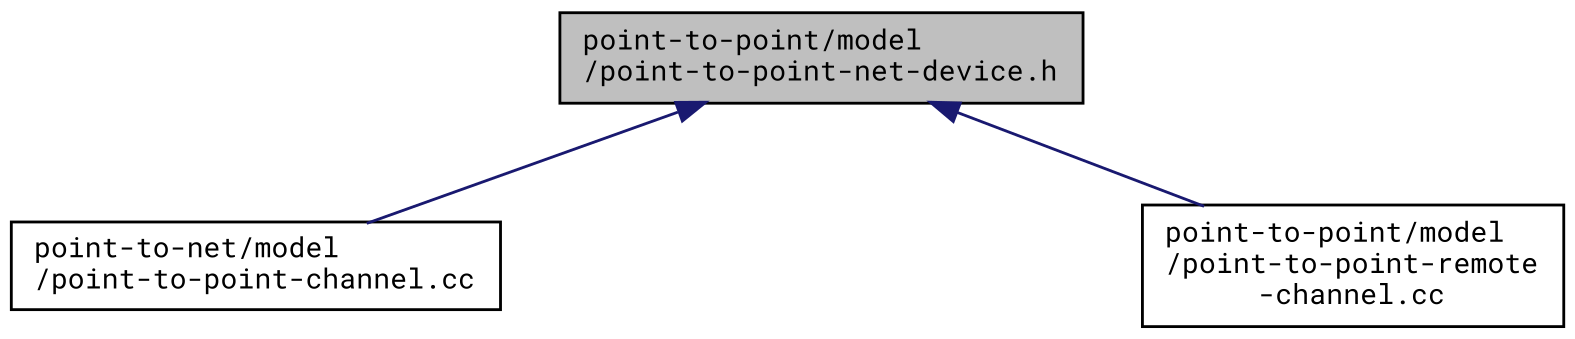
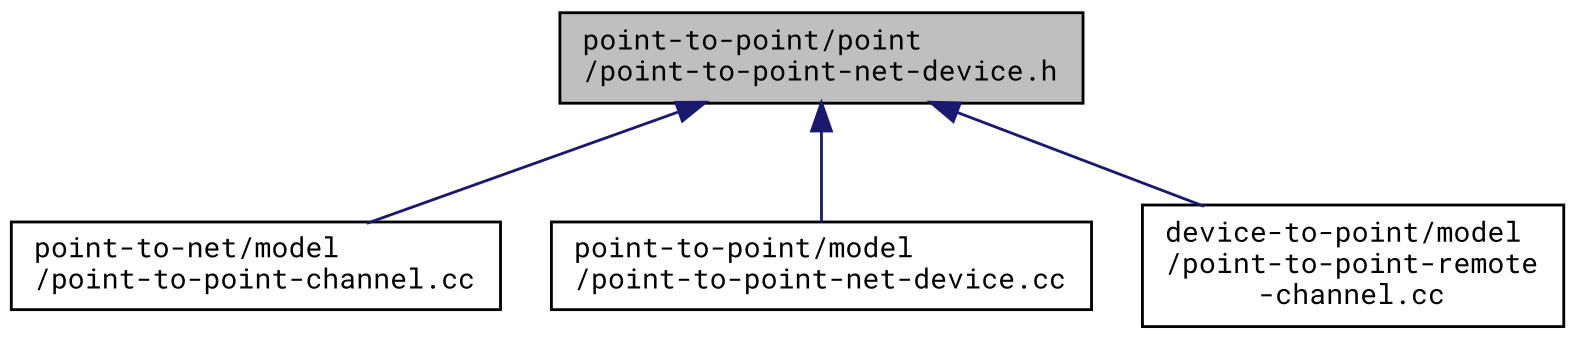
node "point-to-point/model /point-to-point-net-device.h": label "point-to-point/model /point-to-point-net-device.h" -> "point-to-point/point /point-to-point-net-device.h"
node "point-to-point/model /point-to-point-net-device.cc": added
node "point-to-point/model /point-to-point-remote -channel.cc": label "point-to-point/model /point-to-point-remote -channel.cc" -> "device-to-point/model /point-to-point-remote -channel.cc"
